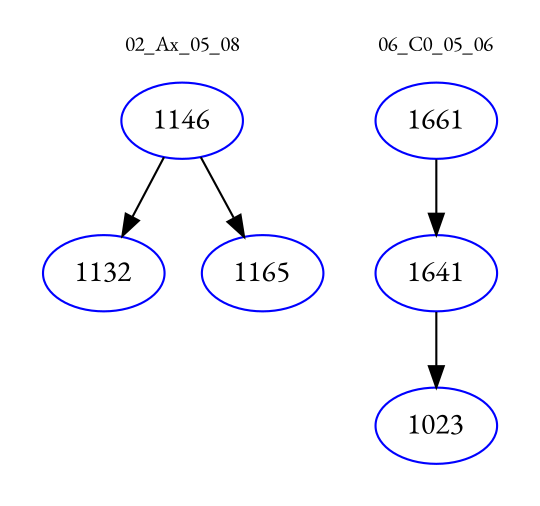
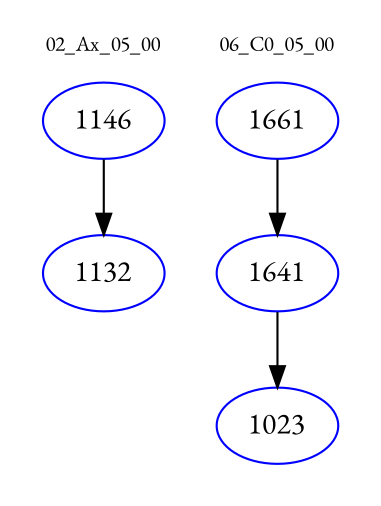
cluster "02_Ax_05_08": label "02_Ax_05_08" -> "02_Ax_05_00"
cluster "06_C0_05_06": label "06_C0_05_06" -> "06_C0_05_00"
node "1165": removed
